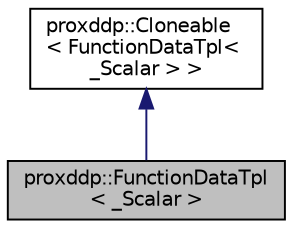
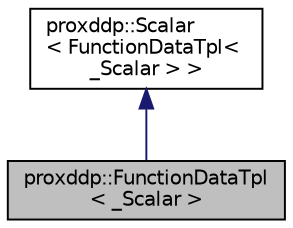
node "proxddp::Cloneable < FunctionDataTpl< _Scalar > >": label "proxddp::Cloneable < FunctionDataTpl< _Scalar > >" -> "proxddp::Scalar < FunctionDataTpl< _Scalar > >"
